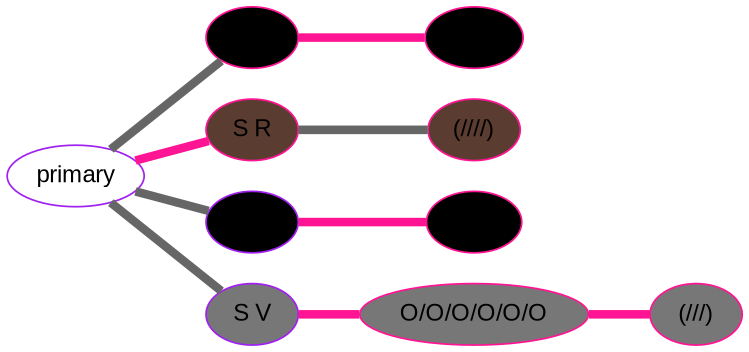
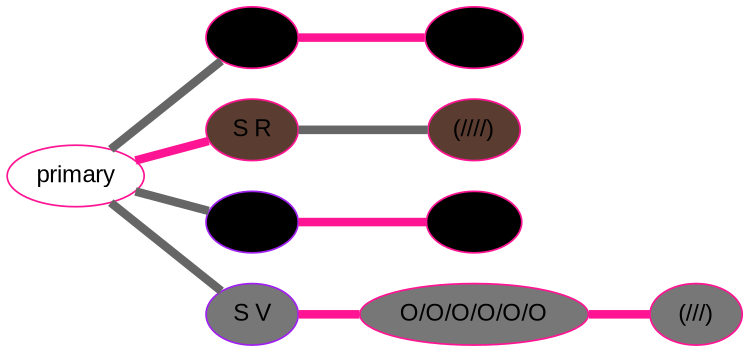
node "primary": color purple -> deeppink
